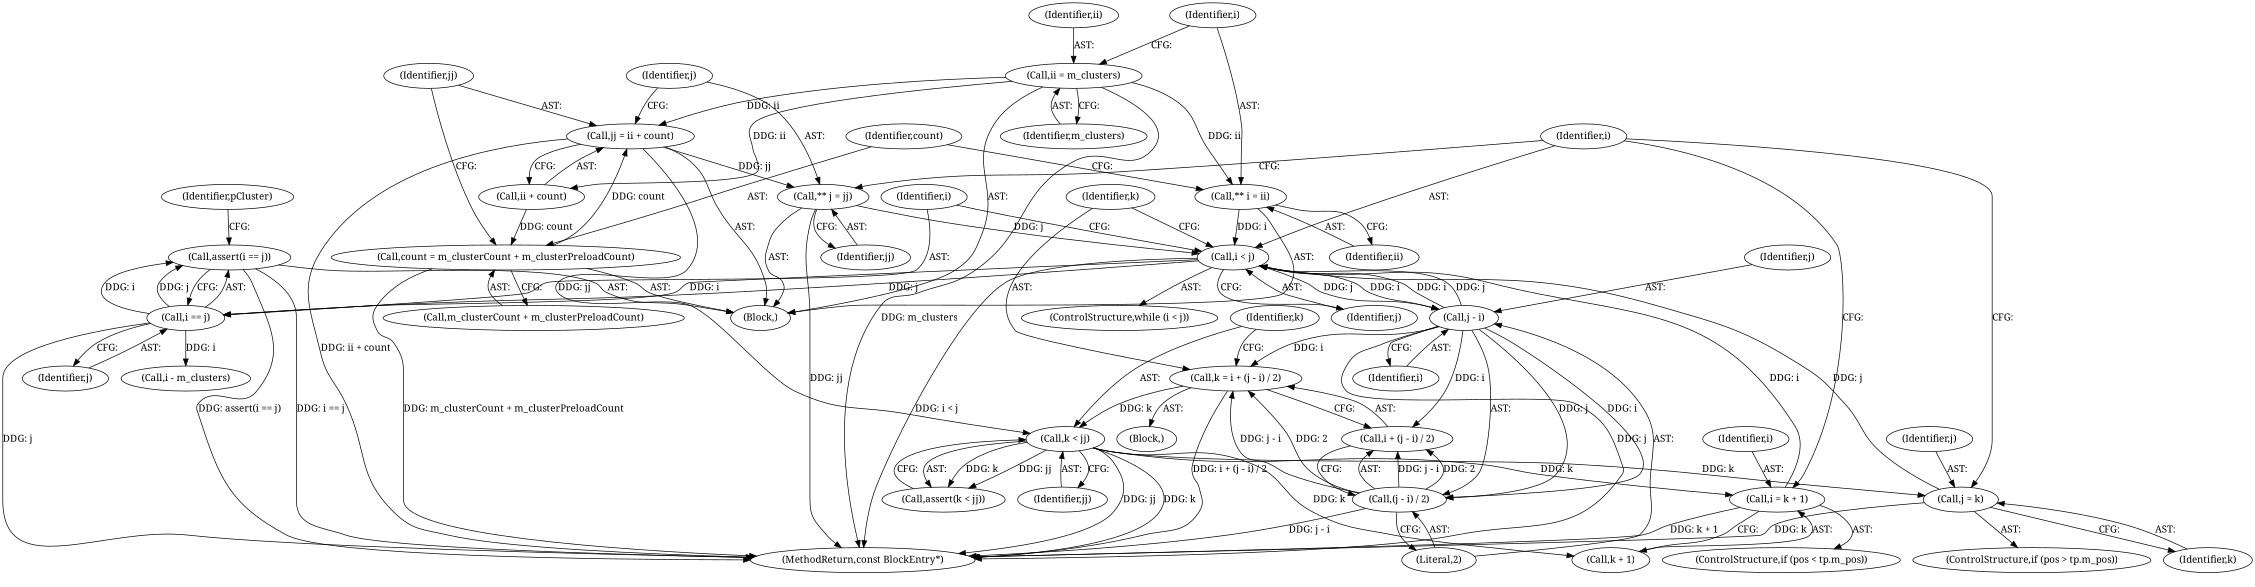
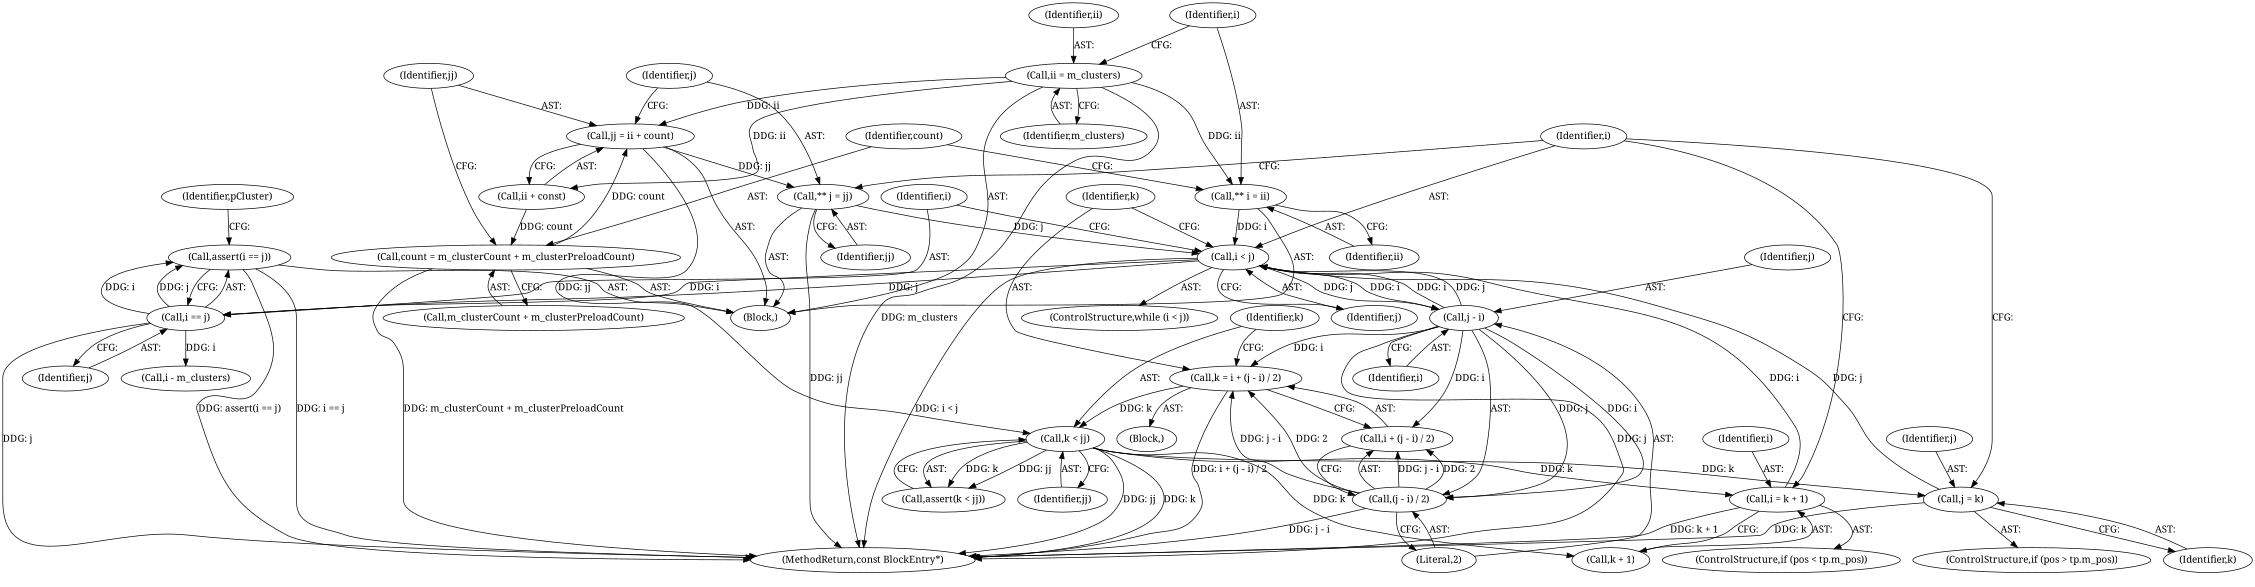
node "(Call,ii + count)": label "(Call,ii + count)" -> "(Call,ii + const)"
edge "(Call,jj = ii + count)" -> "(MethodReturn,const BlockEntry*)": removed, label "DDG: ii + count"
